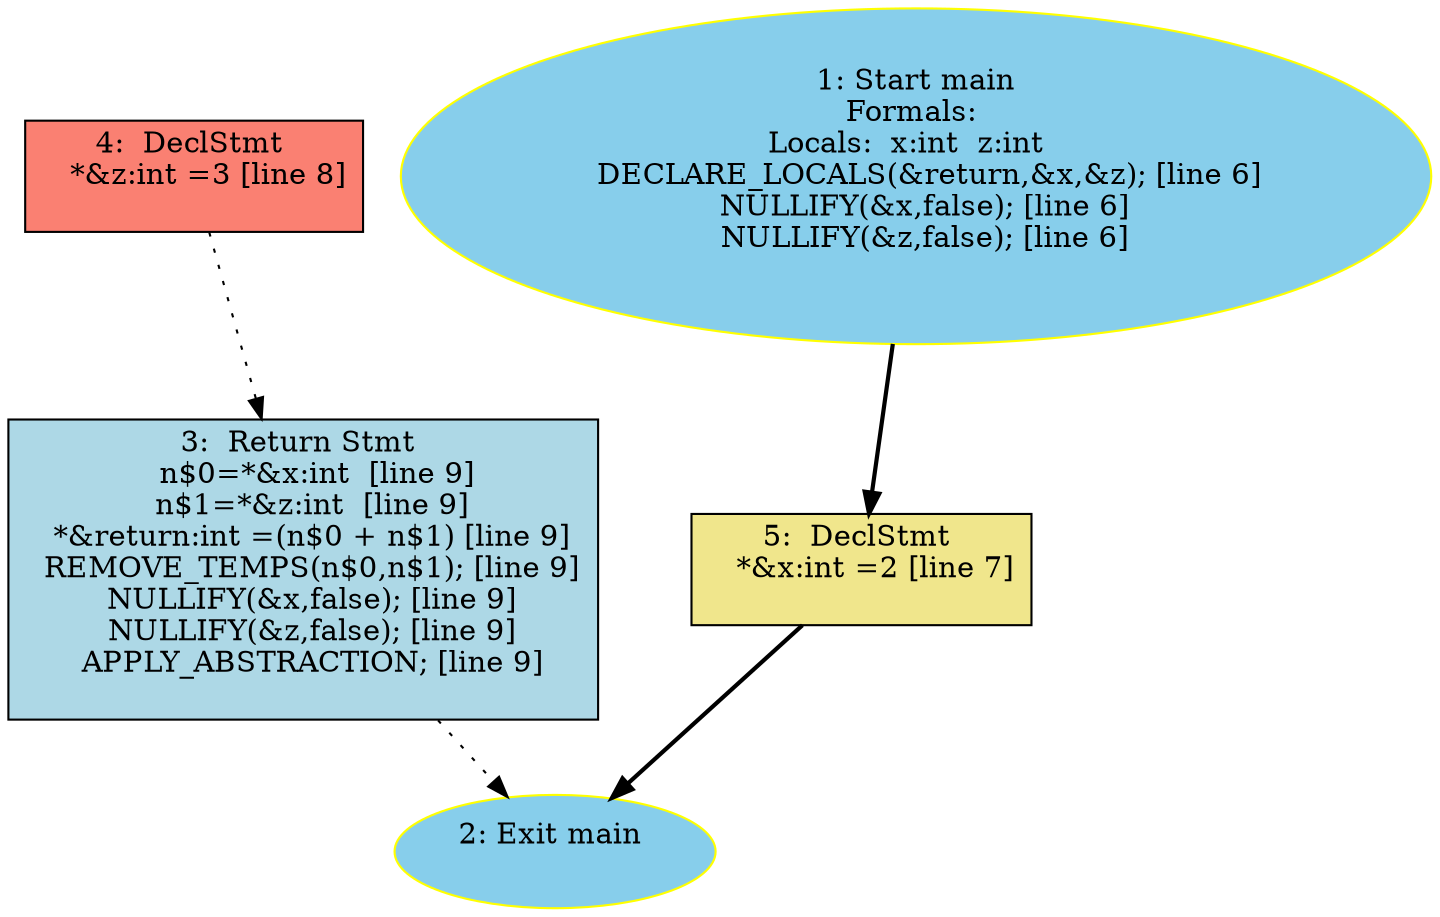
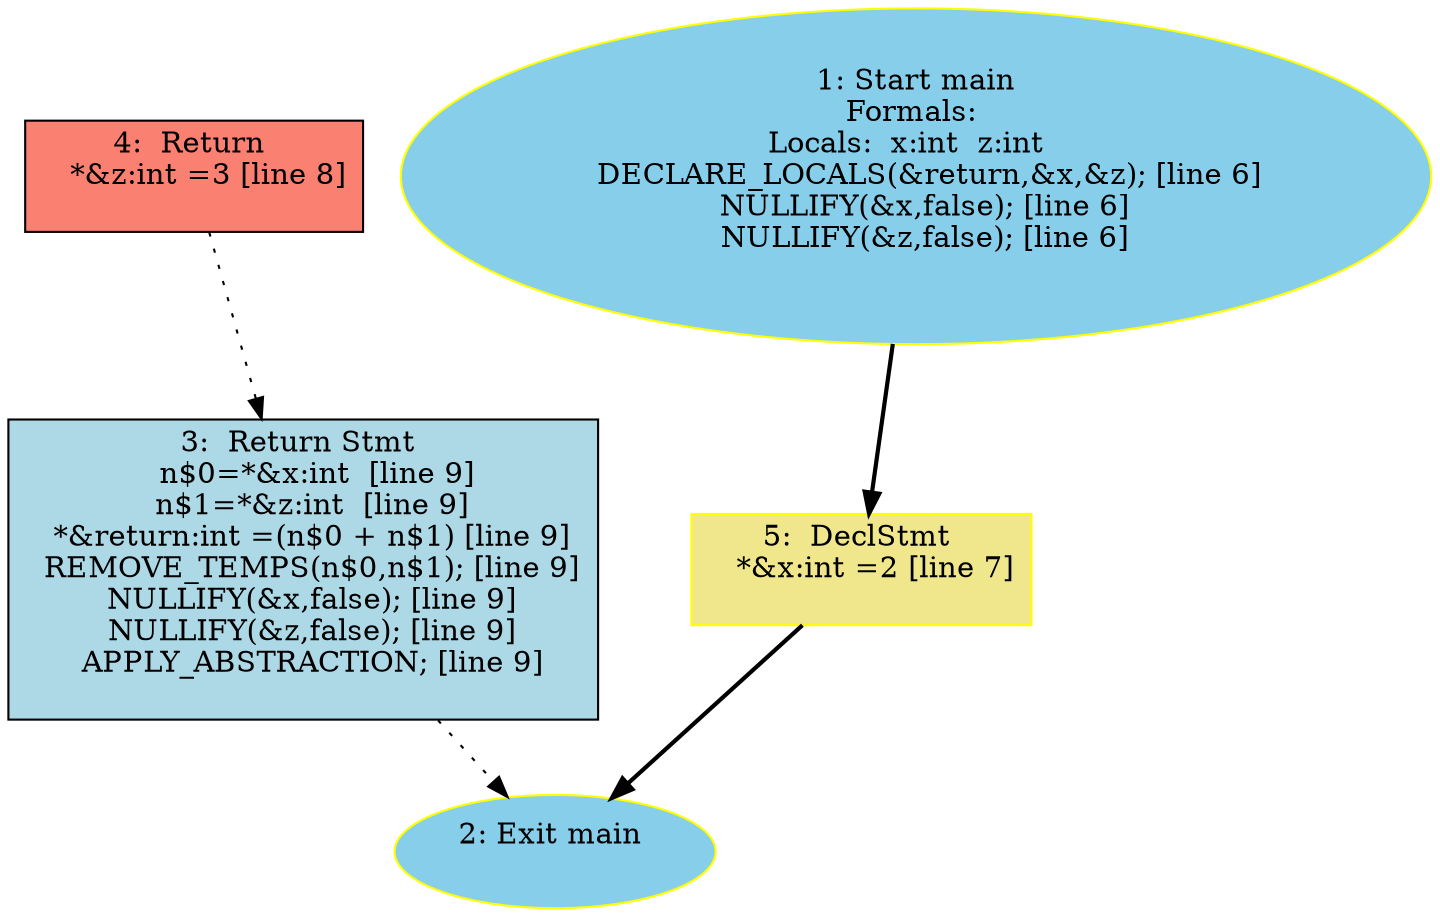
node "4:  DeclStmt *&z:int =3 [line 8]": label "4:  DeclStmt *&z:int =3 [line 8]" -> "4:  Return *&z:int =3 [line 8]"
node "5:  DeclStmt *&x:int =2 [line 7]": color black -> yellow
